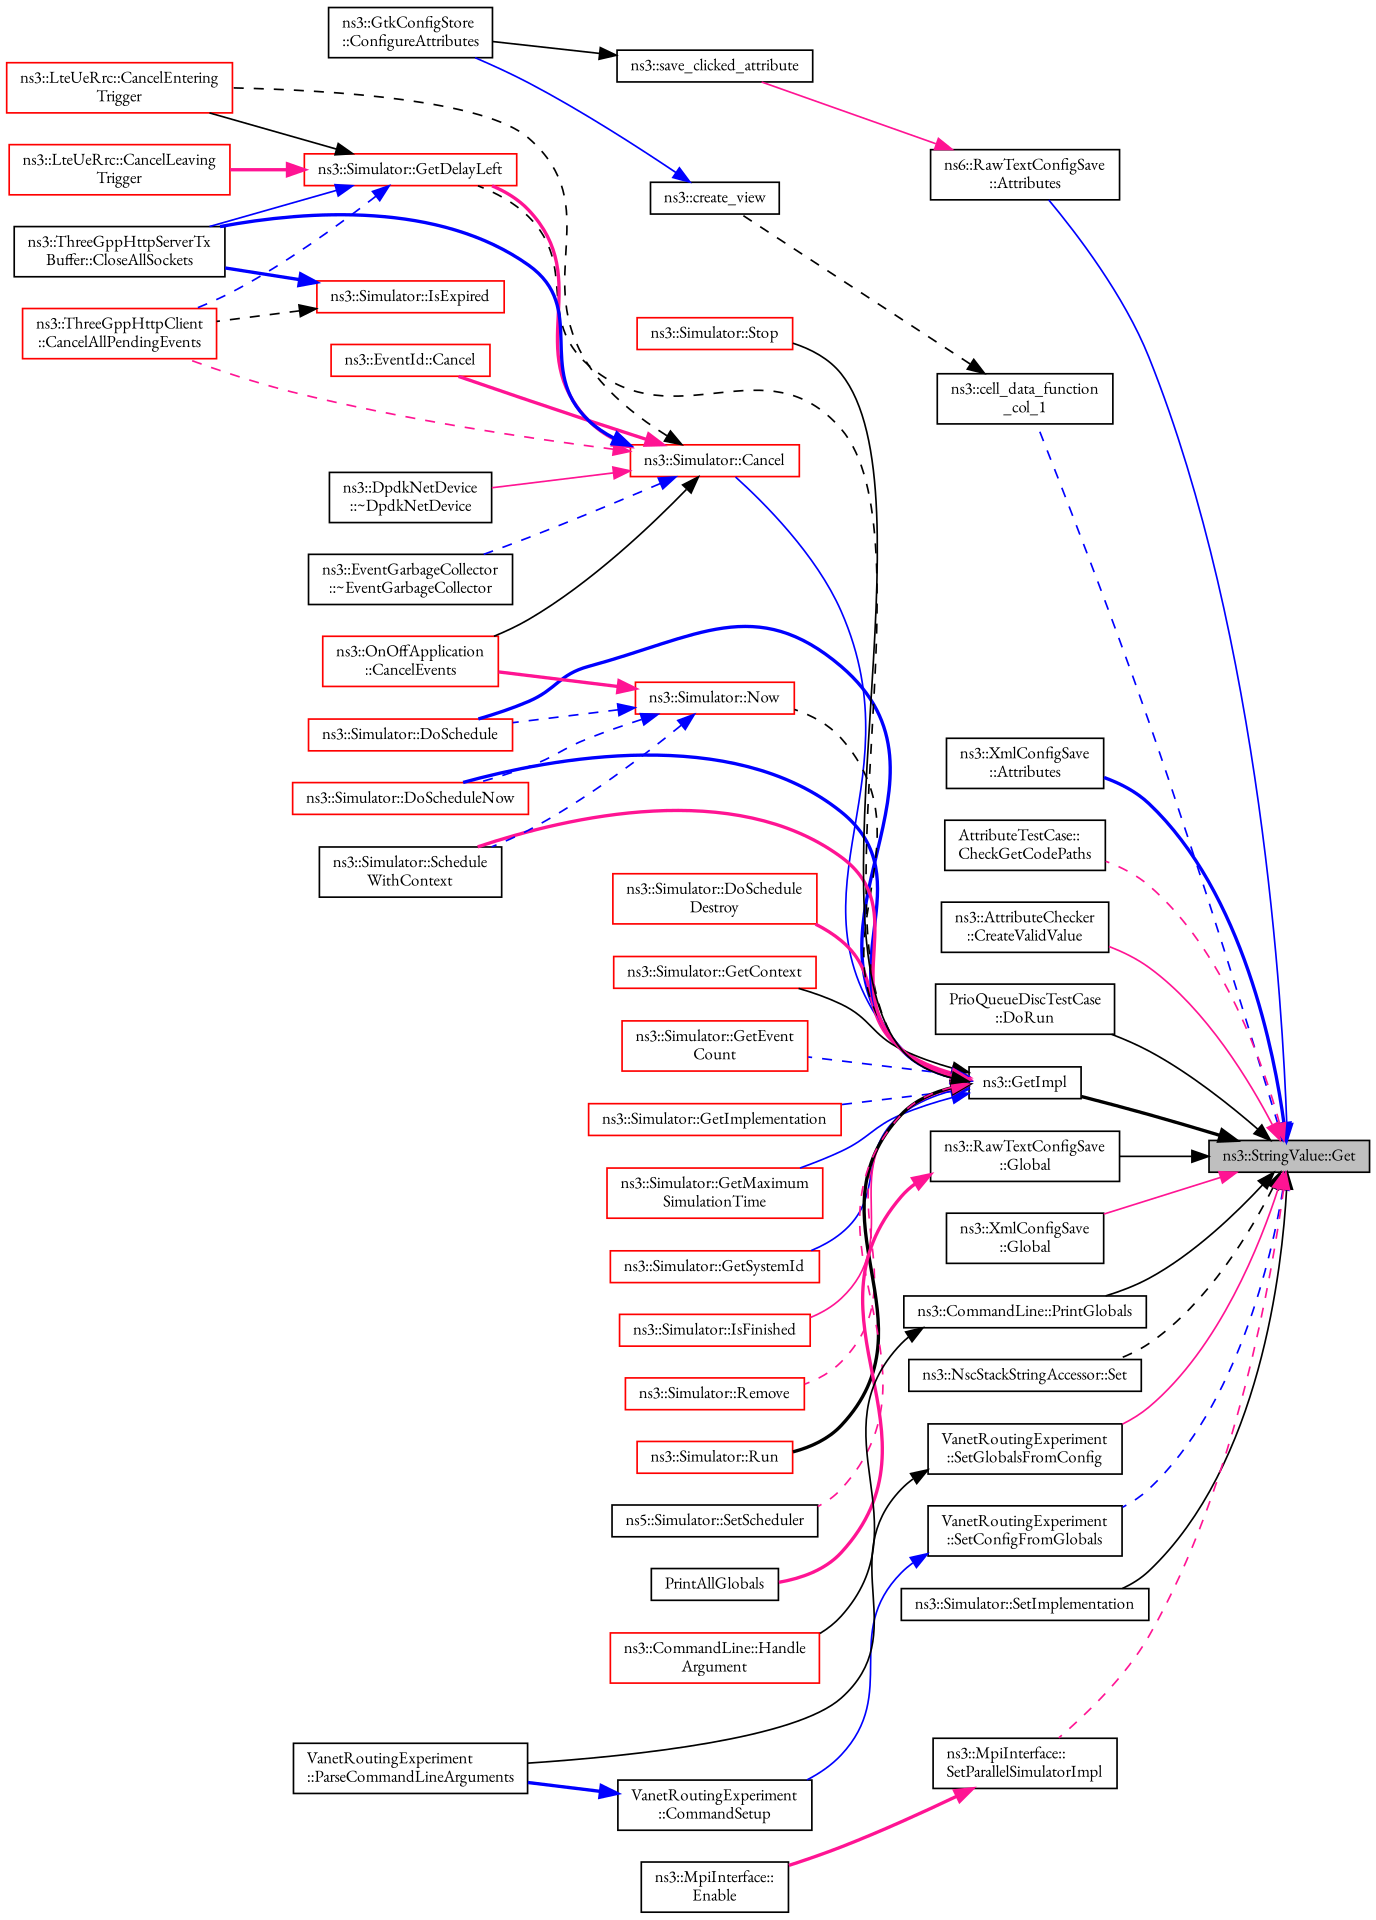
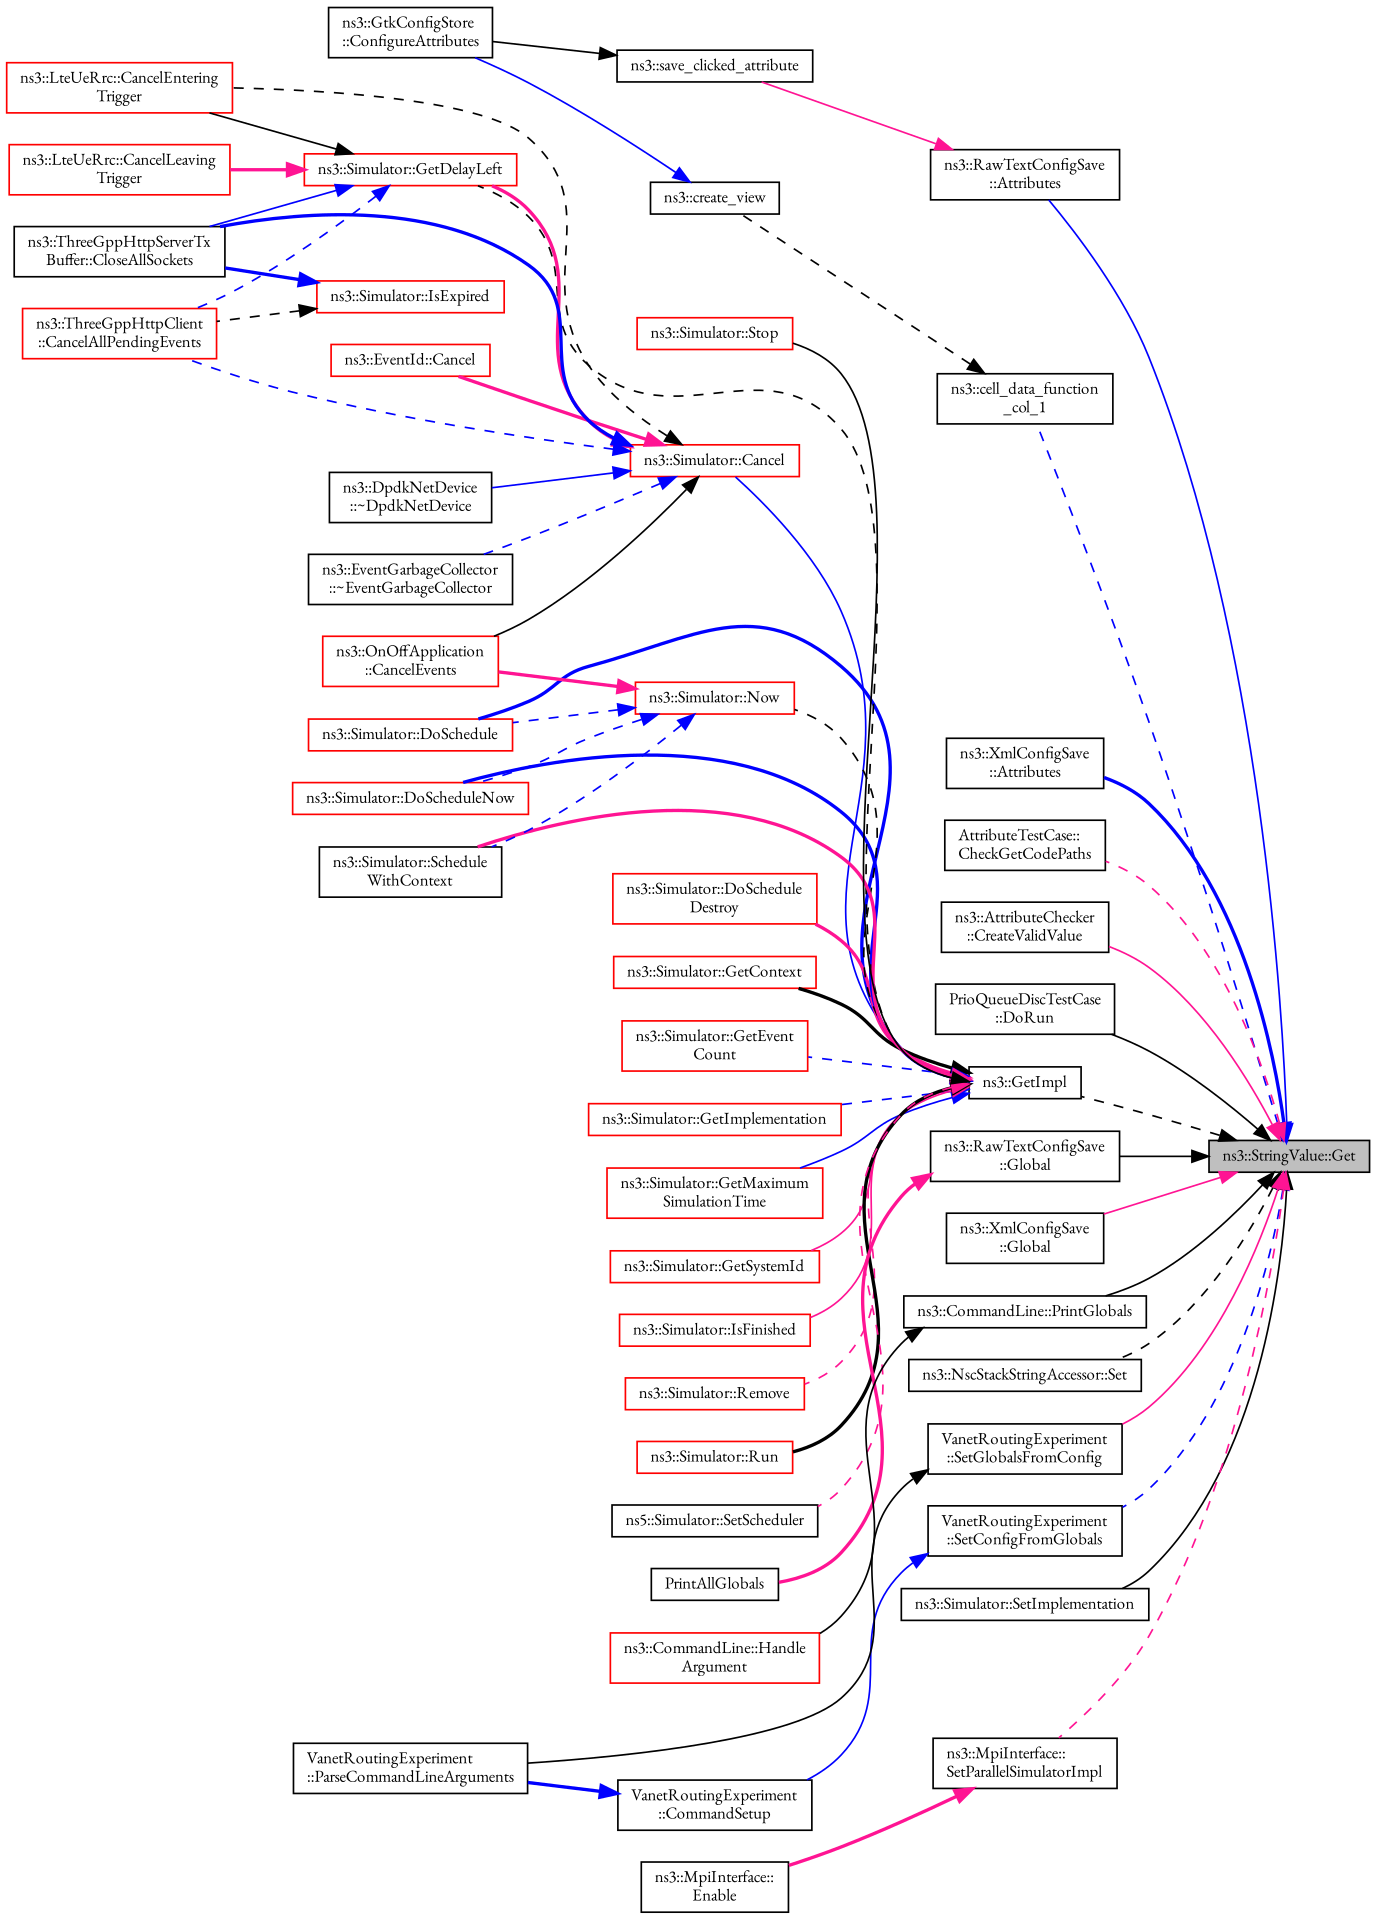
node "ns6::RawTextConfigSave ::Attributes": label "ns6::RawTextConfigSave ::Attributes" -> "ns3::RawTextConfigSave ::Attributes"
edge "ns3::ThreeGppHttpClient ::CancelAllPendingEvents" -> "ns3::Simulator::Cancel": color deeppink -> blue
edge "ns3::DpdkNetDevice ::~DpdkNetDevice" -> "ns3::Simulator::Cancel": color deeppink -> blue
edge "ns3::Simulator::GetContext" -> "ns3::GetImpl": style solid -> bold
edge "ns3::GetImpl" -> "ns3::StringValue::Get": style bold -> dashed
edge "ns3::Simulator::GetSystemId" -> "ns3::GetImpl": color blue -> deeppink
